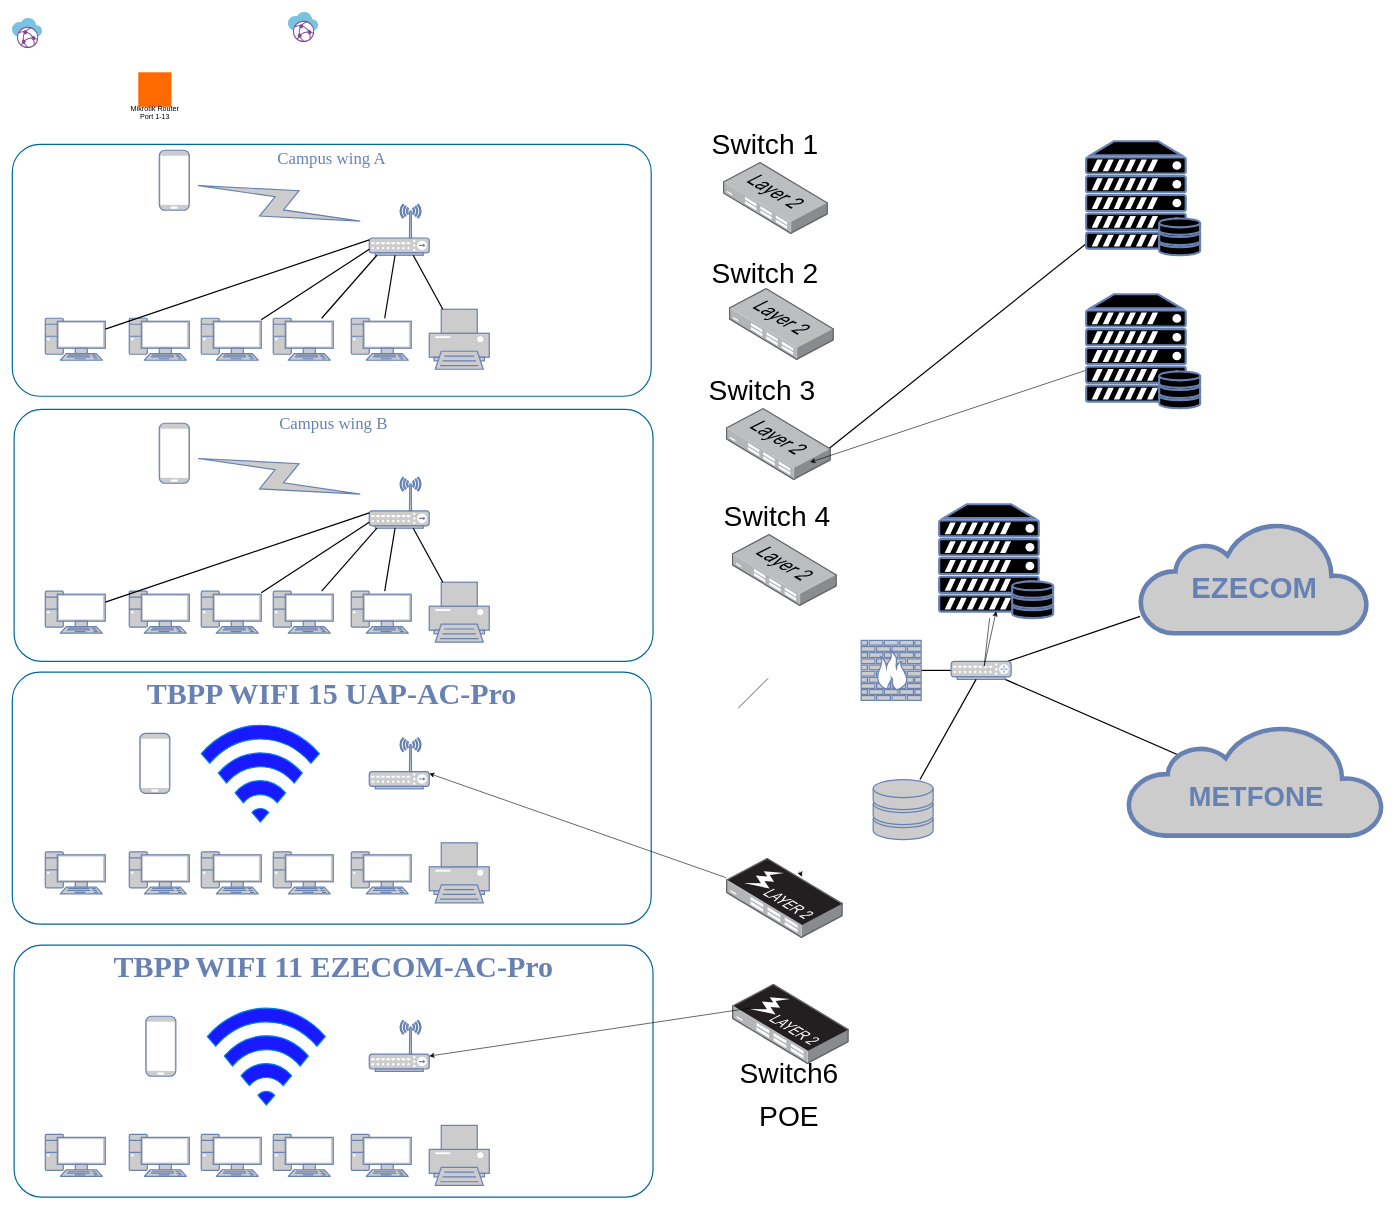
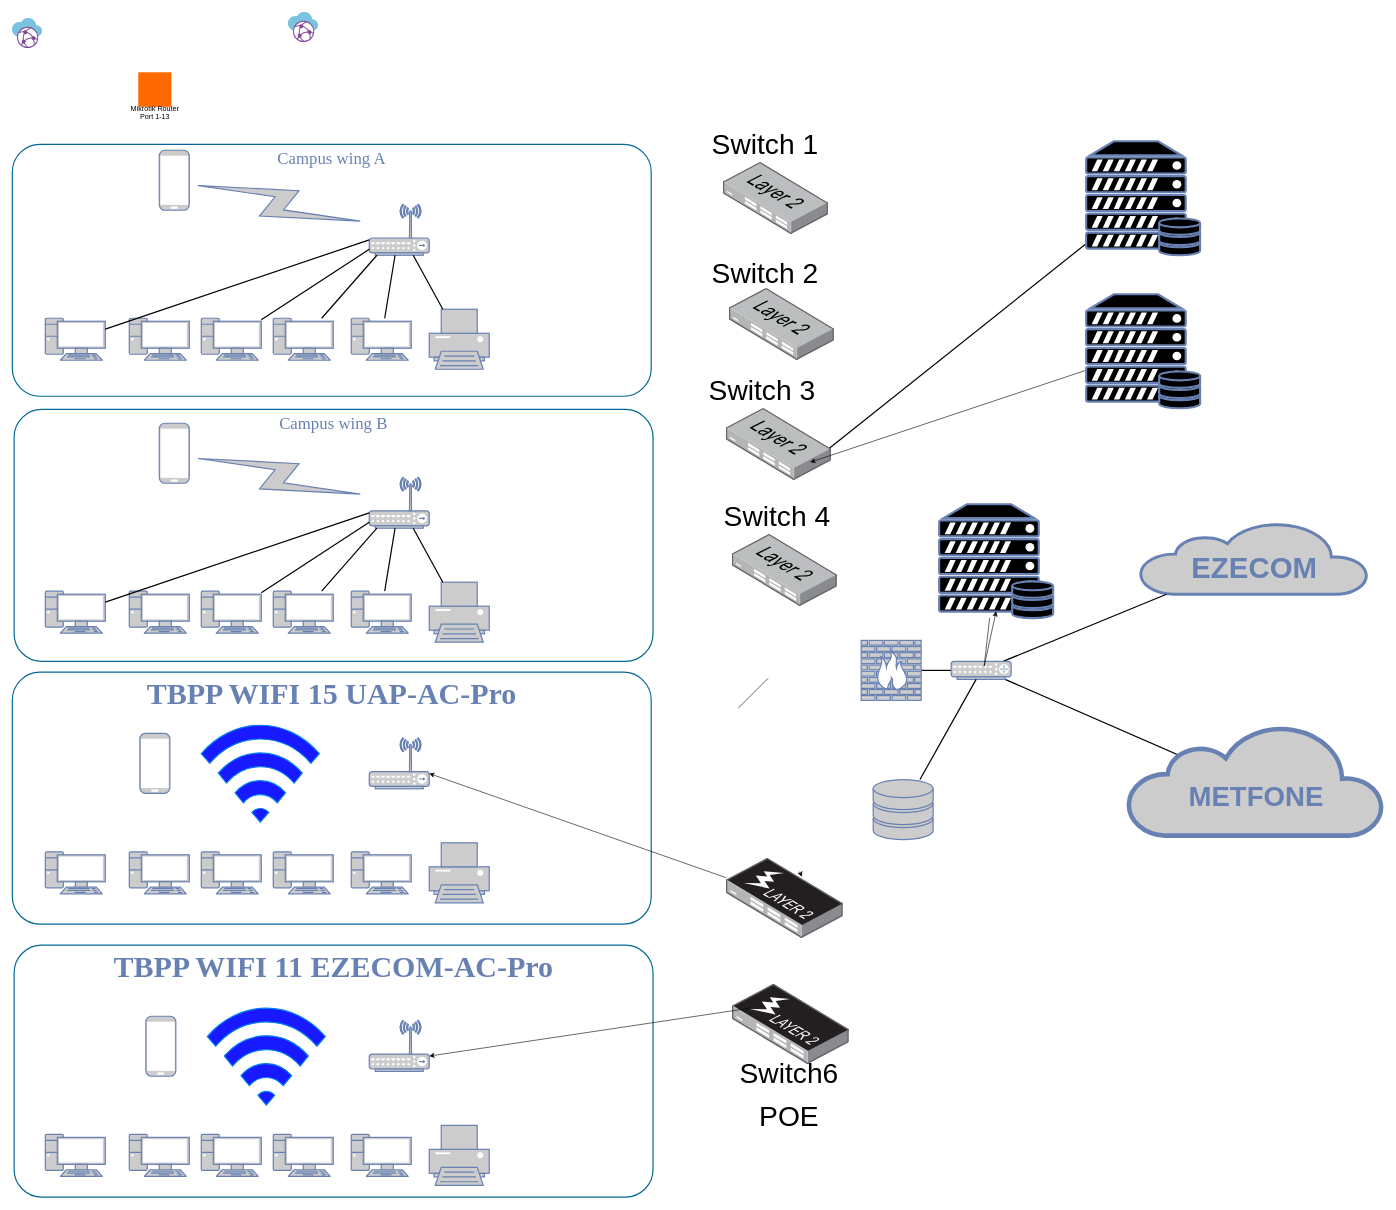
node "EZECOM": size 228x111 -> 228x72
